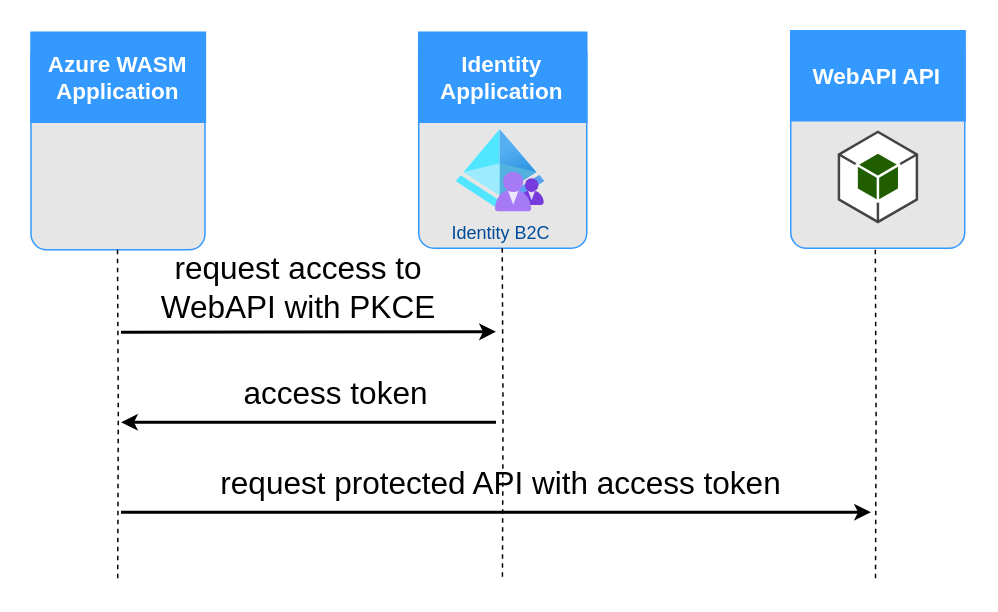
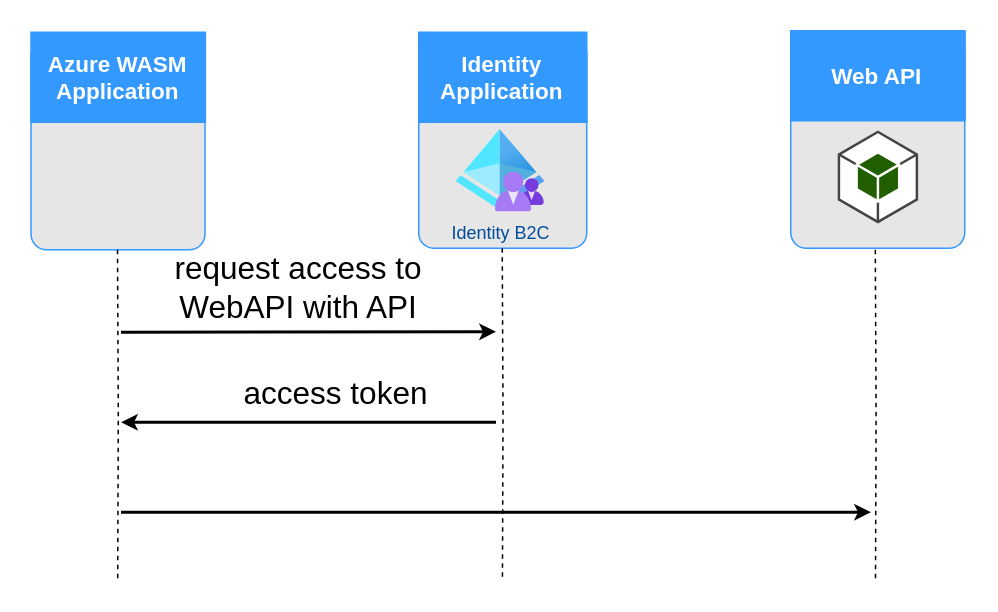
node "WebAPI API": label "WebAPI API" -> "Web API"
node "request access to WebAPI with PKCE": label "request access to WebAPI with PKCE" -> "request access to WebAPI with API"
node "request protected API with access token": removed
